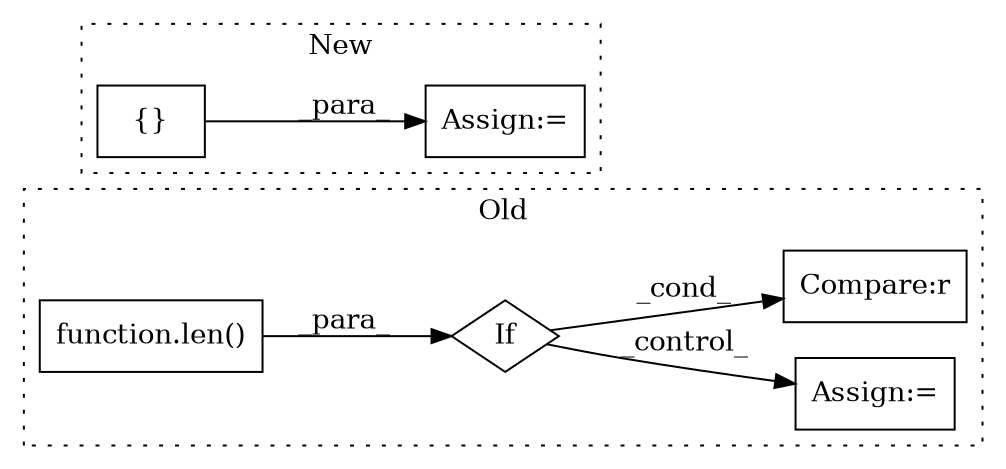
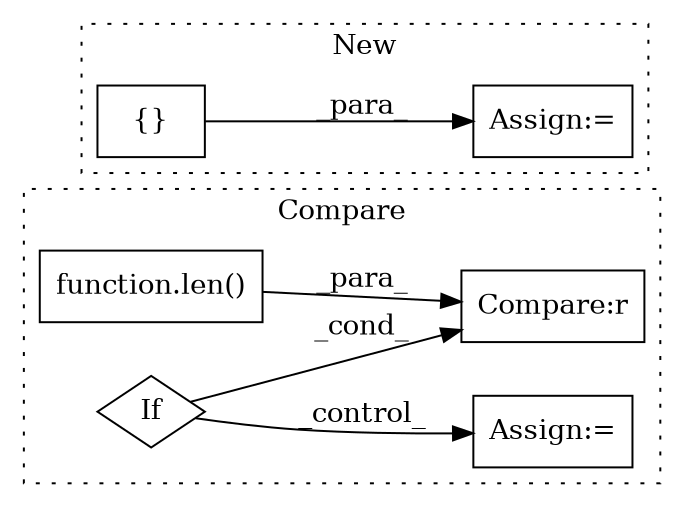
cluster "Old": label "Old" -> "Compare"
edge "function.len()" -> "If": now "function.len()" -> "Compare:r"
